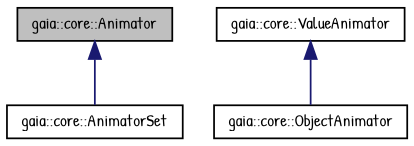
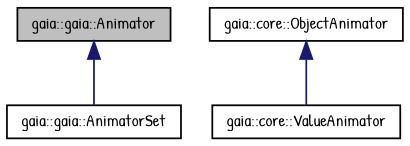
node "gaia::core::Animator": label "gaia::core::Animator" -> "gaia::gaia::Animator"
edge "gaia::core::ObjectAnimator" -> "gaia::core::ValueAnimator": reversed
node "gaia::core::AnimatorSet": label "gaia::core::AnimatorSet" -> "gaia::gaia::AnimatorSet"
